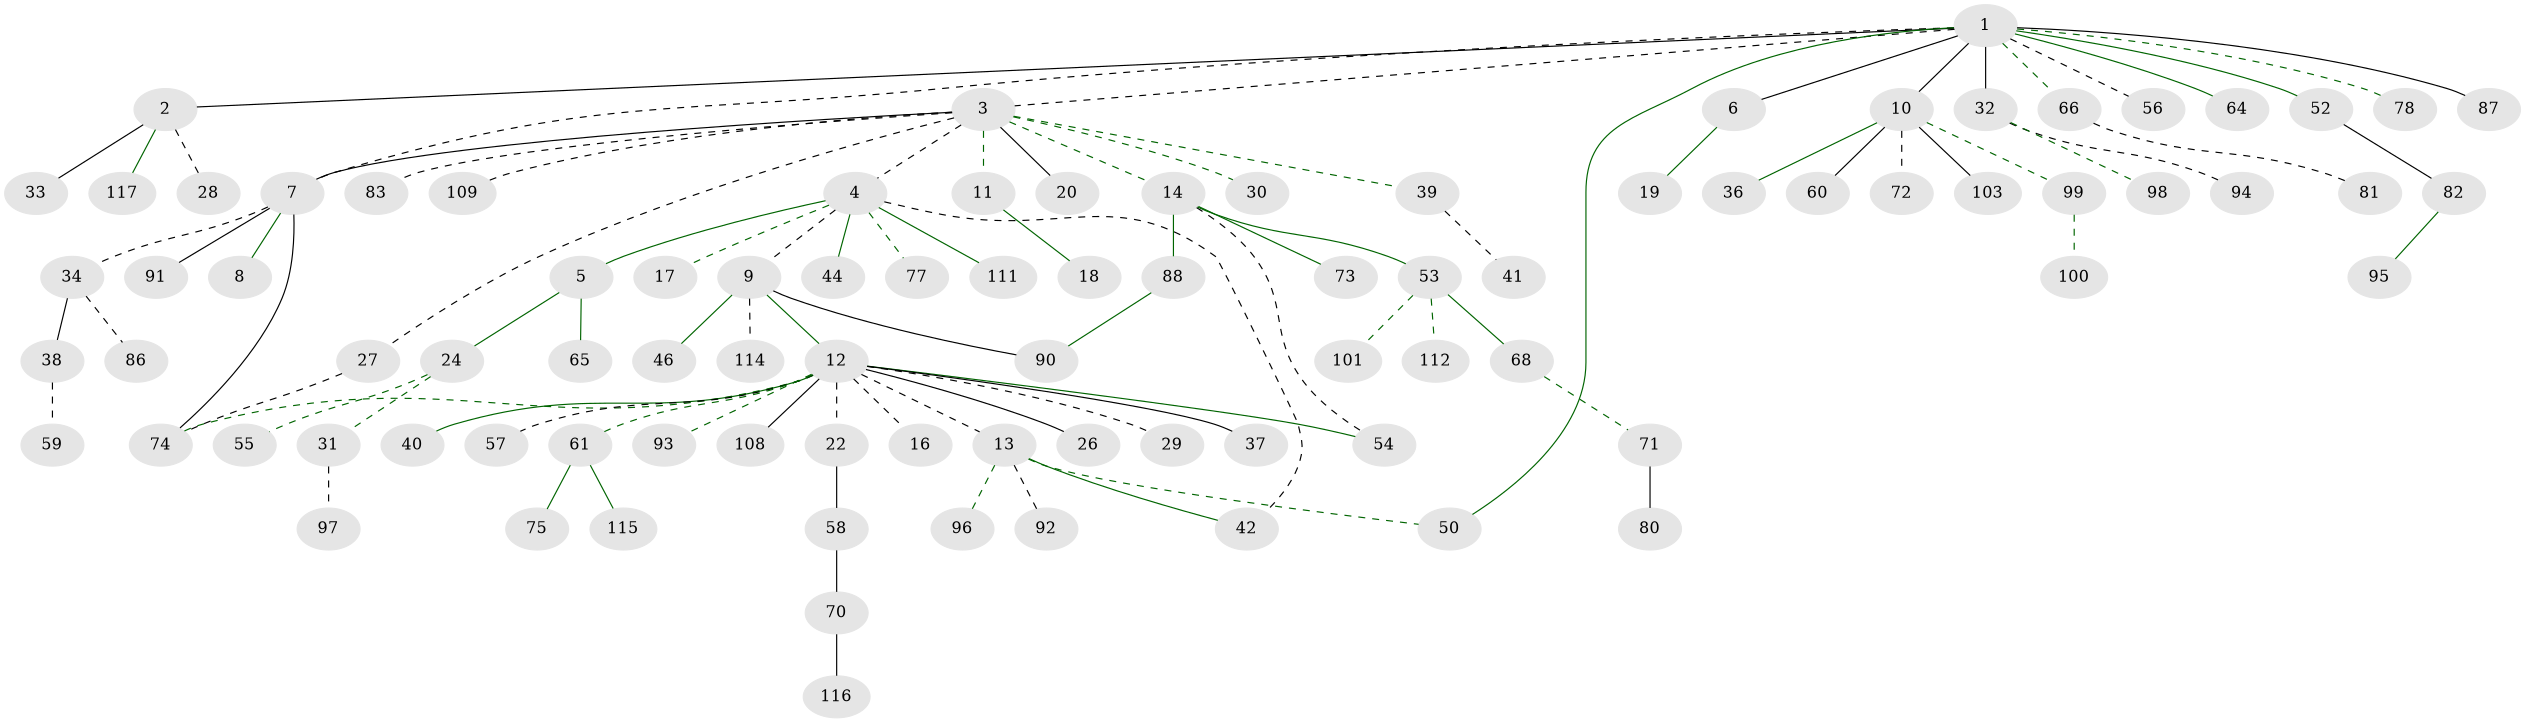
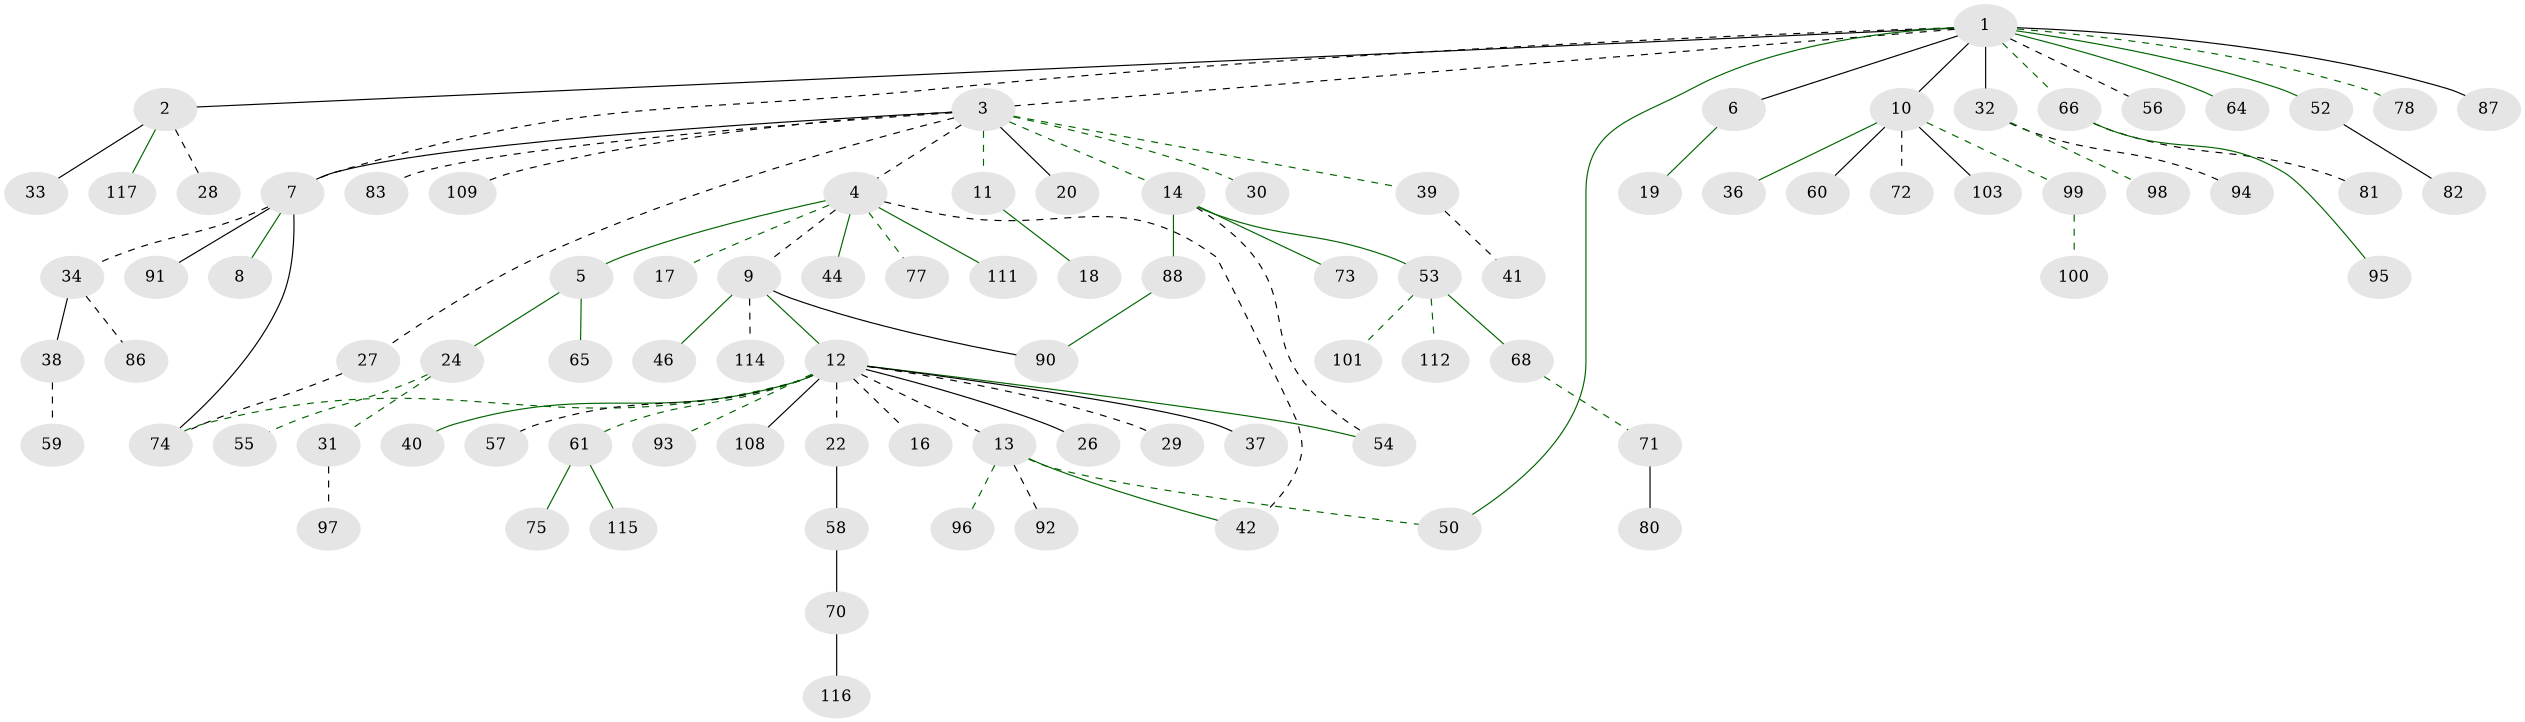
edge "82" -- "95": now "66" -- "95"
